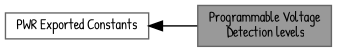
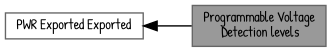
node "PWR Exported Constants": label "PWR Exported Constants" -> "PWR Exported Exported"
